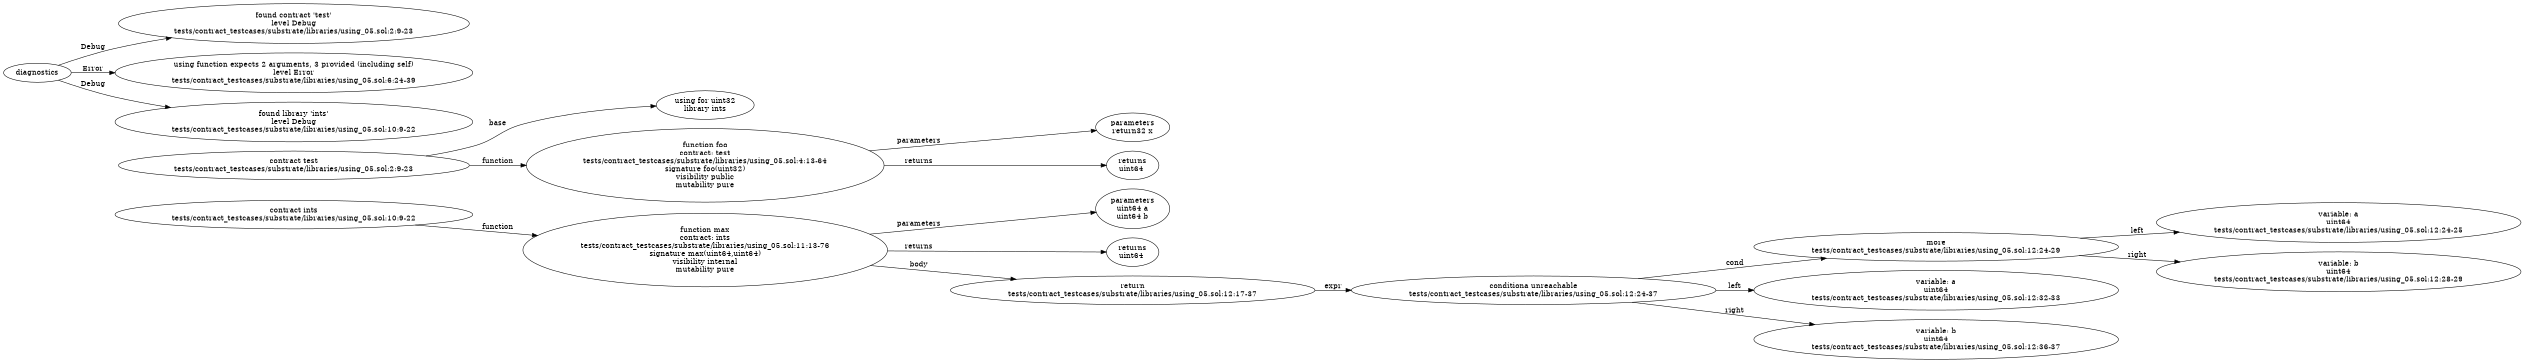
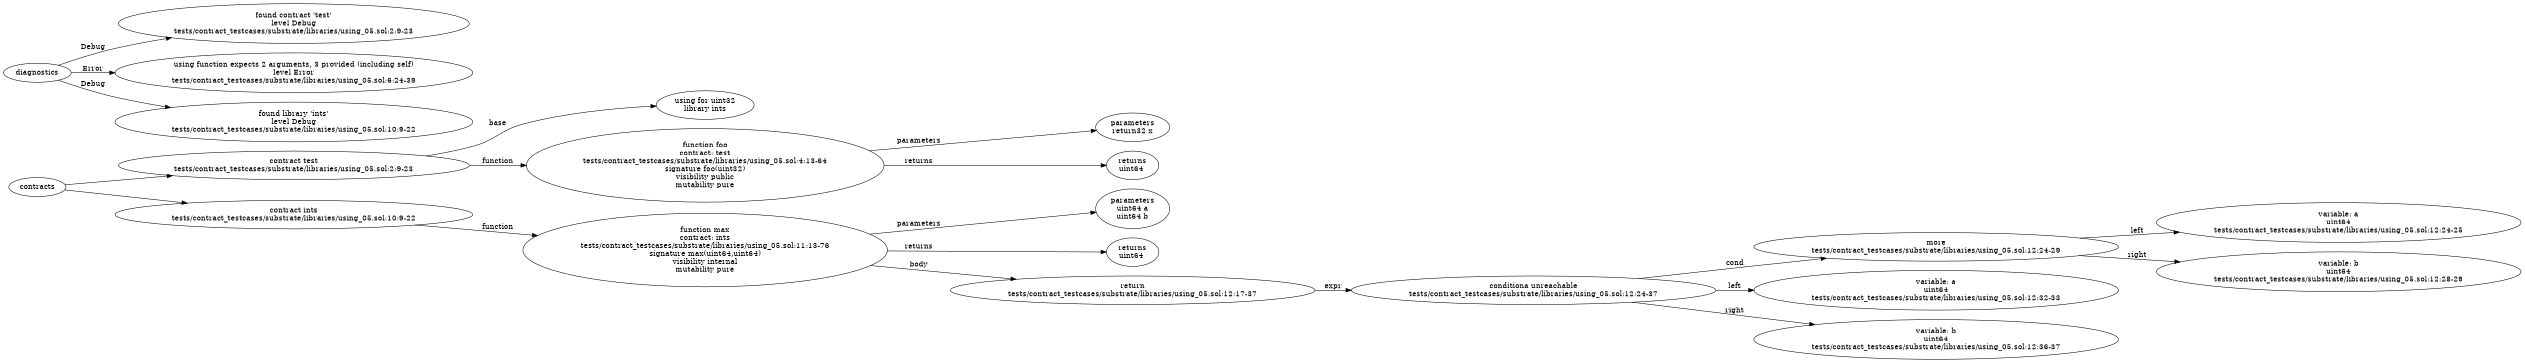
node "contracts": added
